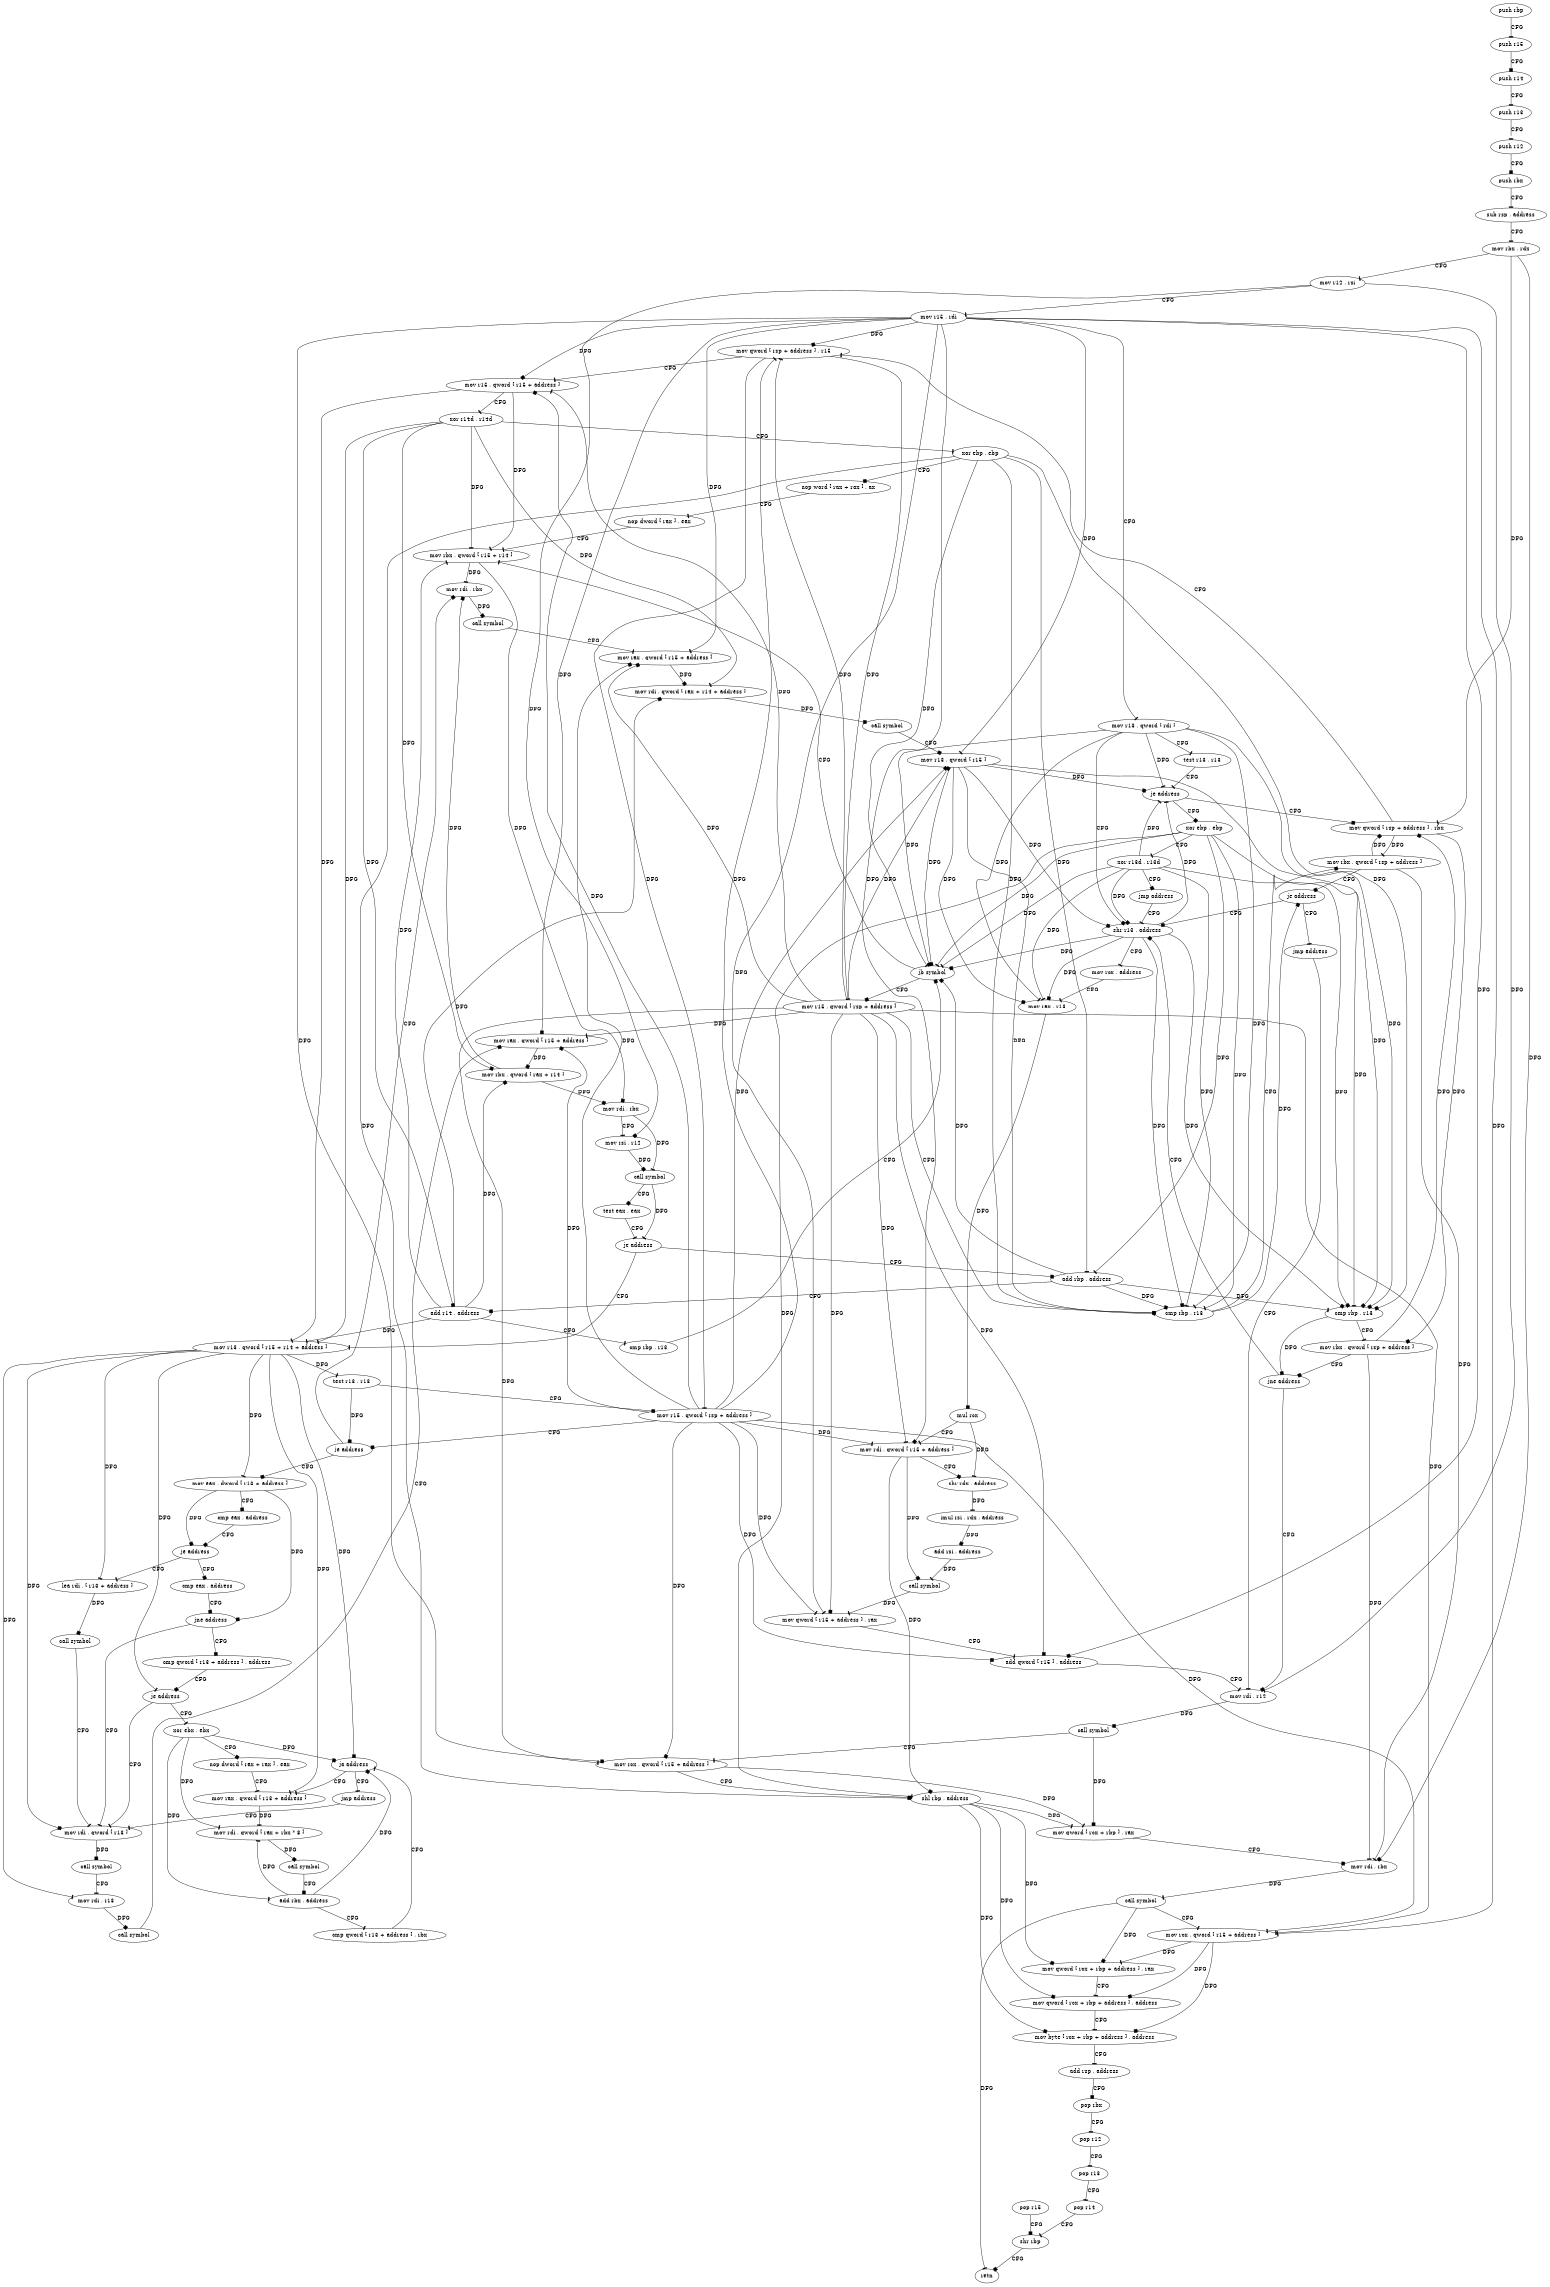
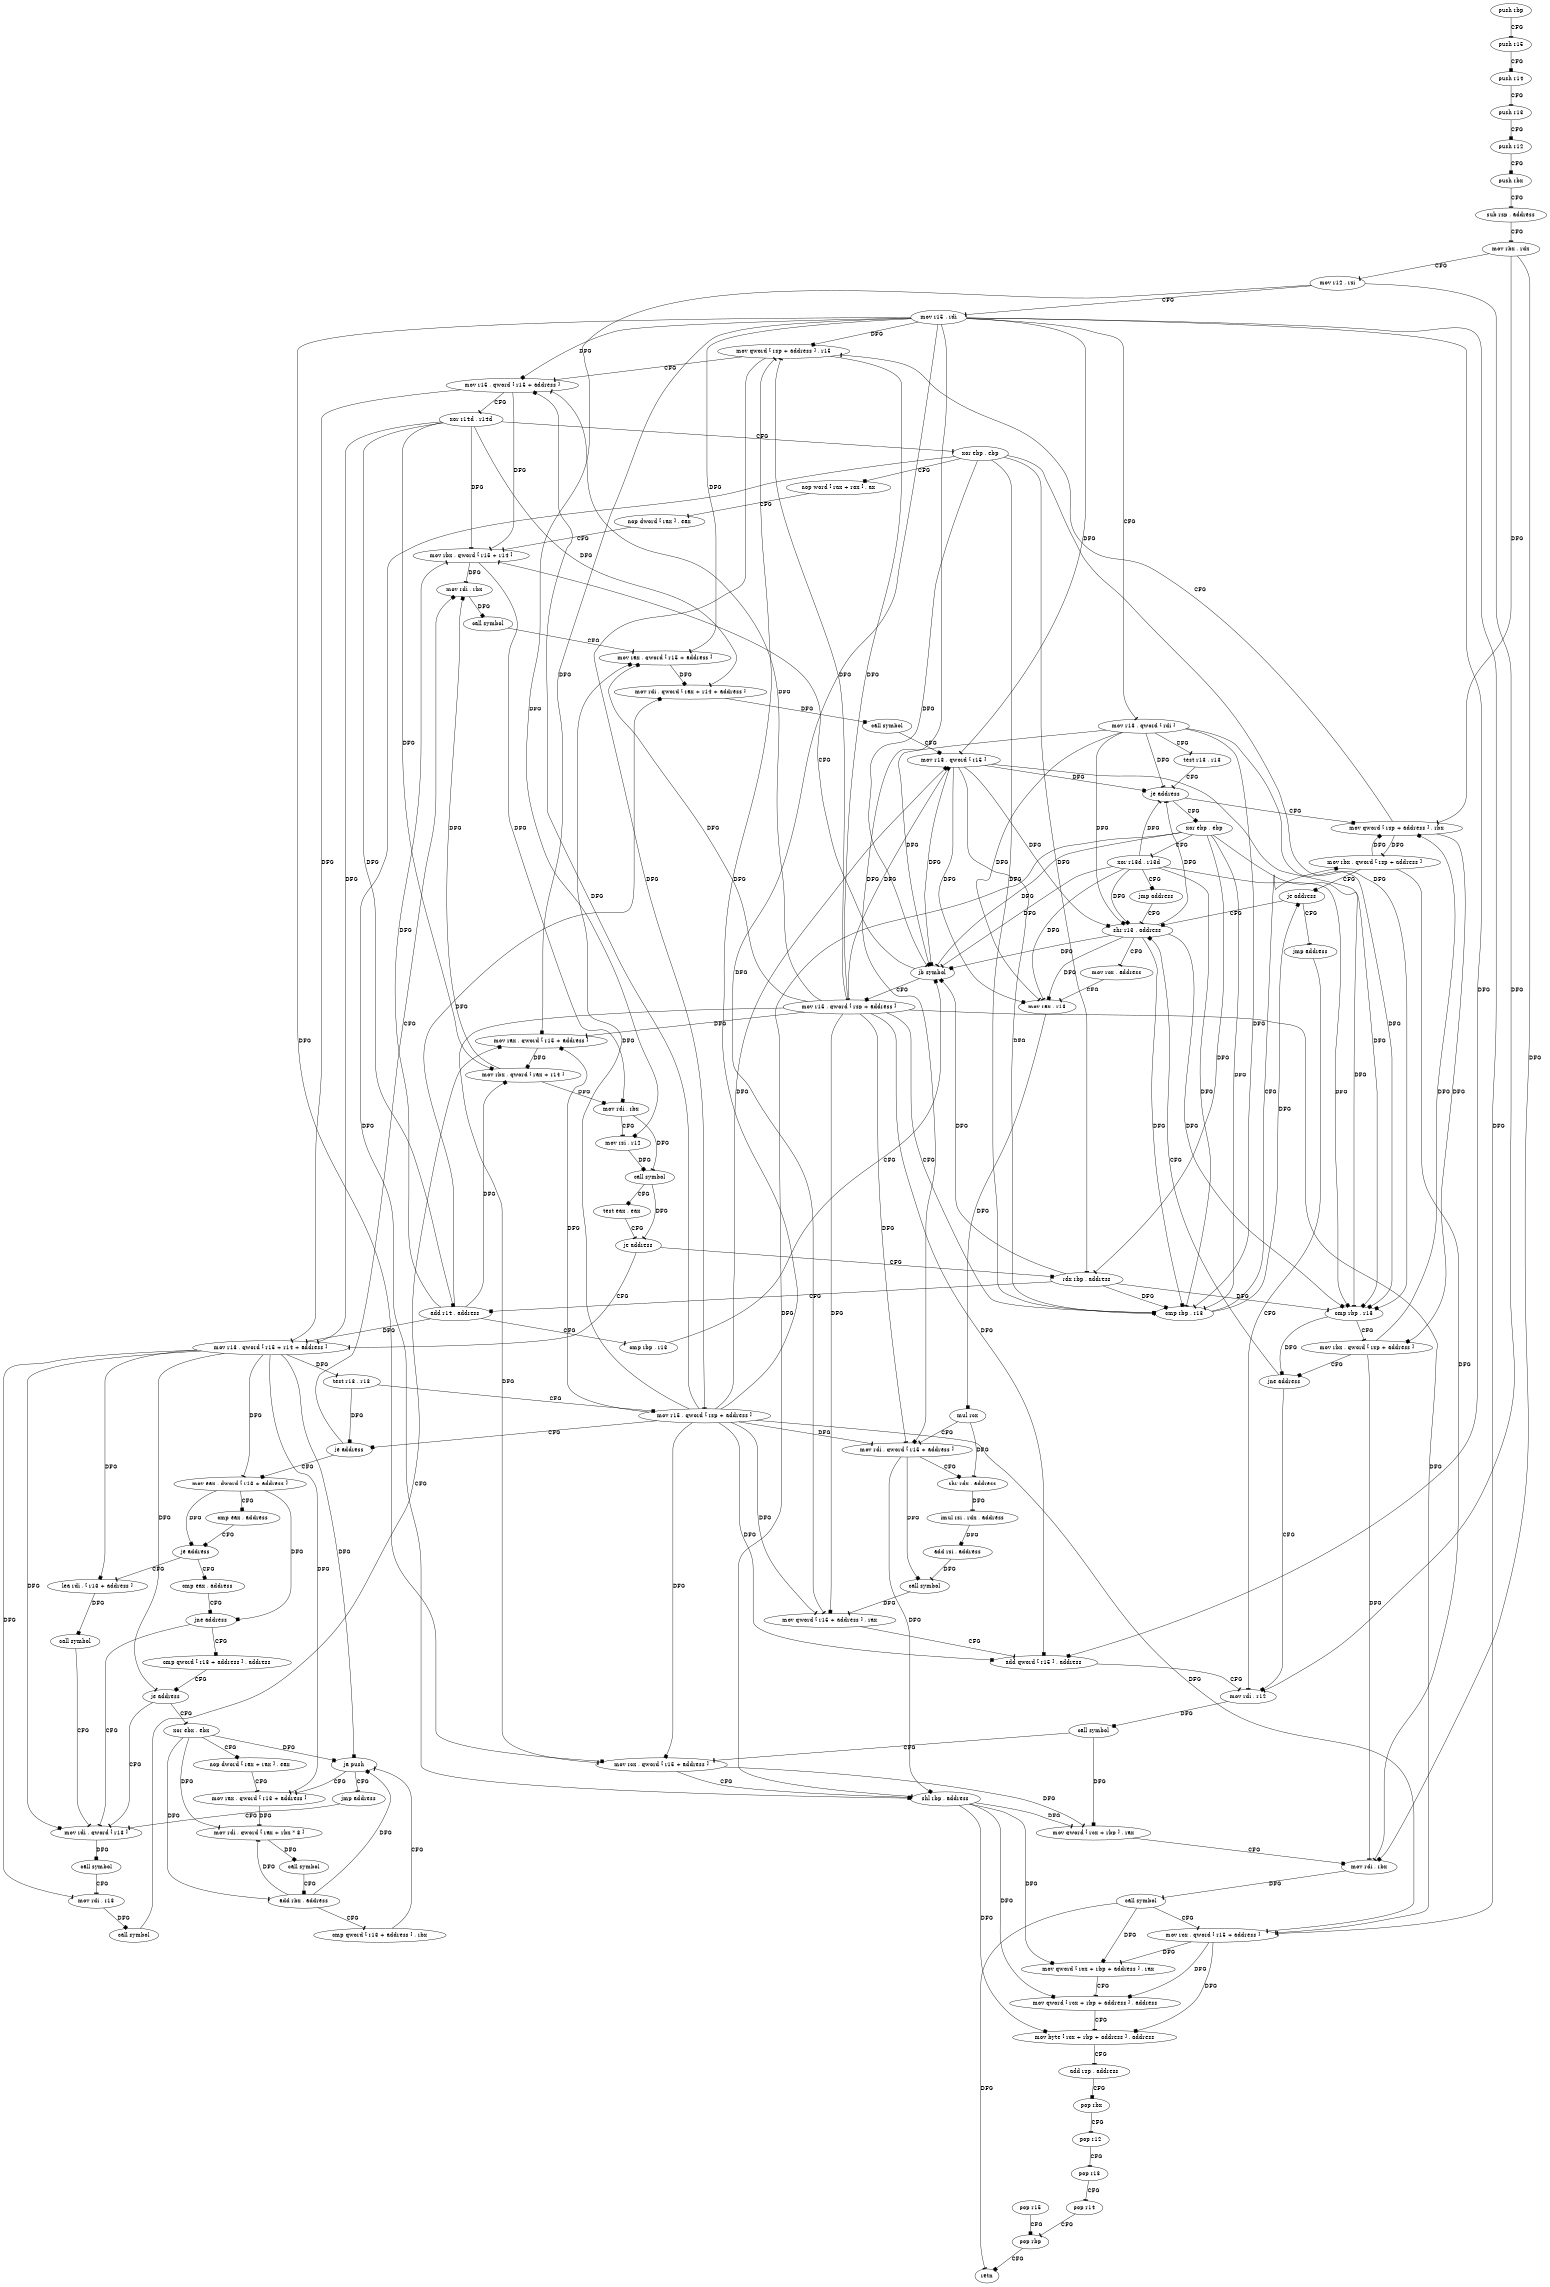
edge "push r13" -> "push r12": arrowhead tee -> box
edge "mov r13 , qword [ rdi ]" -> "shr r13 , address": label "CFG" -> "DFG"
node "add rbp , address": label "add rbp , address" -> "rdx rbp , address"
edge "mov r13 , qword [ r15 + r14 + address ]" -> "lea rdi , [ r13 + address ]": arrowhead tee -> box
node "ja address": label "ja address" -> "ja push"
node "shr rbp": label "shr rbp" -> "pop rbp"
